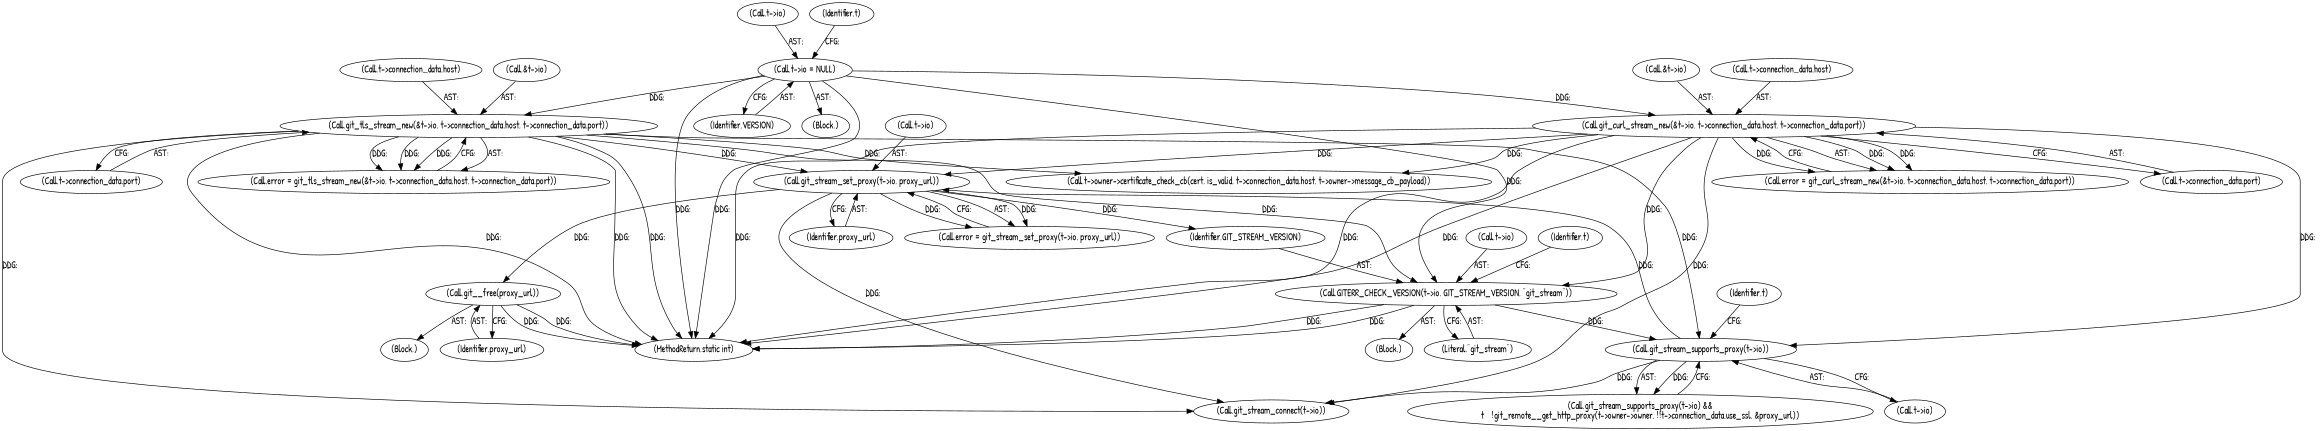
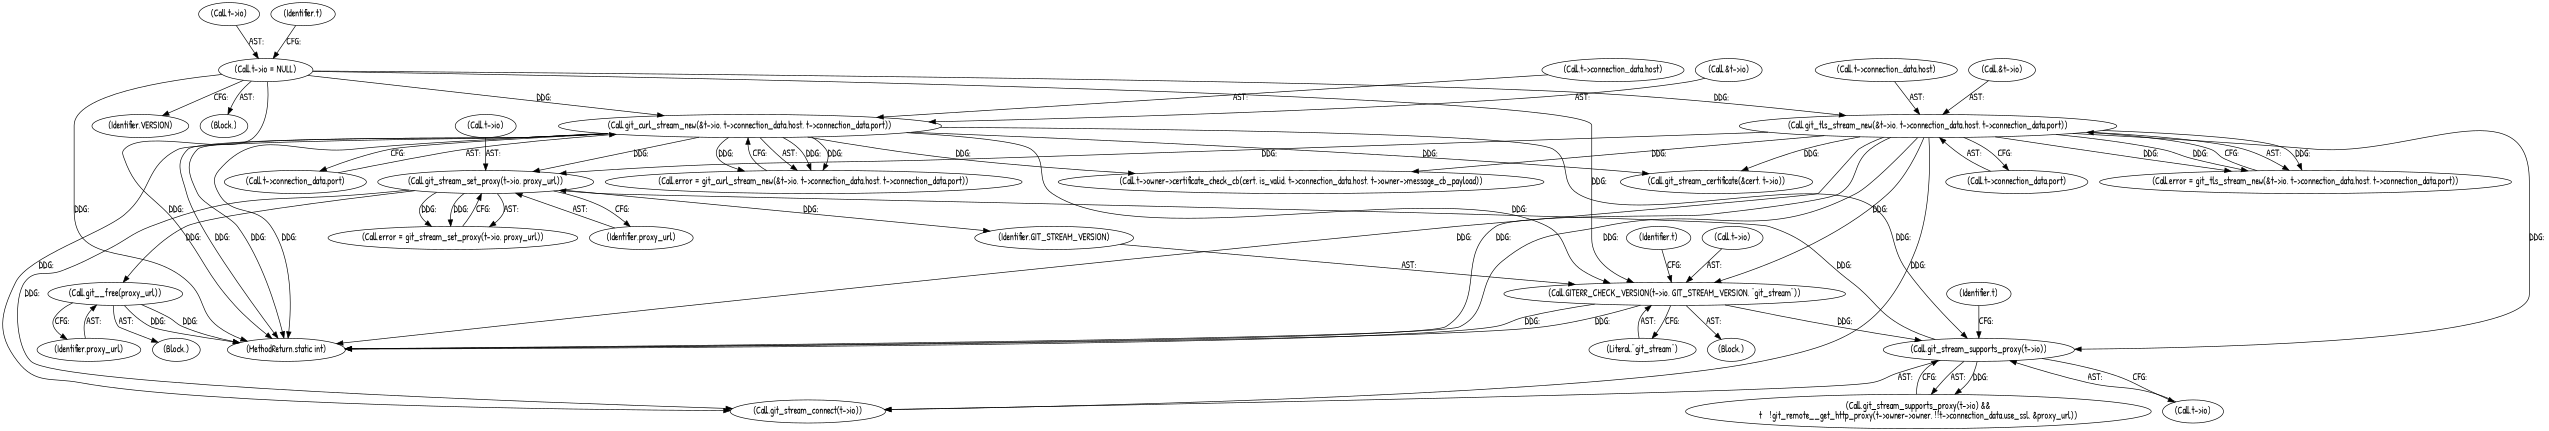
edge "(Identifier,VERSION)" -> "(Call,t->io = NULL)": removed, label "AST:"
node "(Call,git_stream_certificate(&cert, t->io))": added
edge "(Call,git_stream_supports_proxy(t->io))" -> "(Call,git_stream_connect(t->io))": label "DDG: " -> "AST: "
